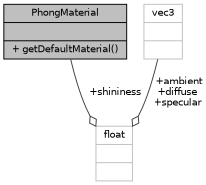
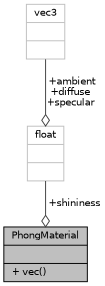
node "PhongMaterial": text "+ getDefaultMaterial()" -> "+ vec()"
edge "PhongMaterial" -> "float": reversed
